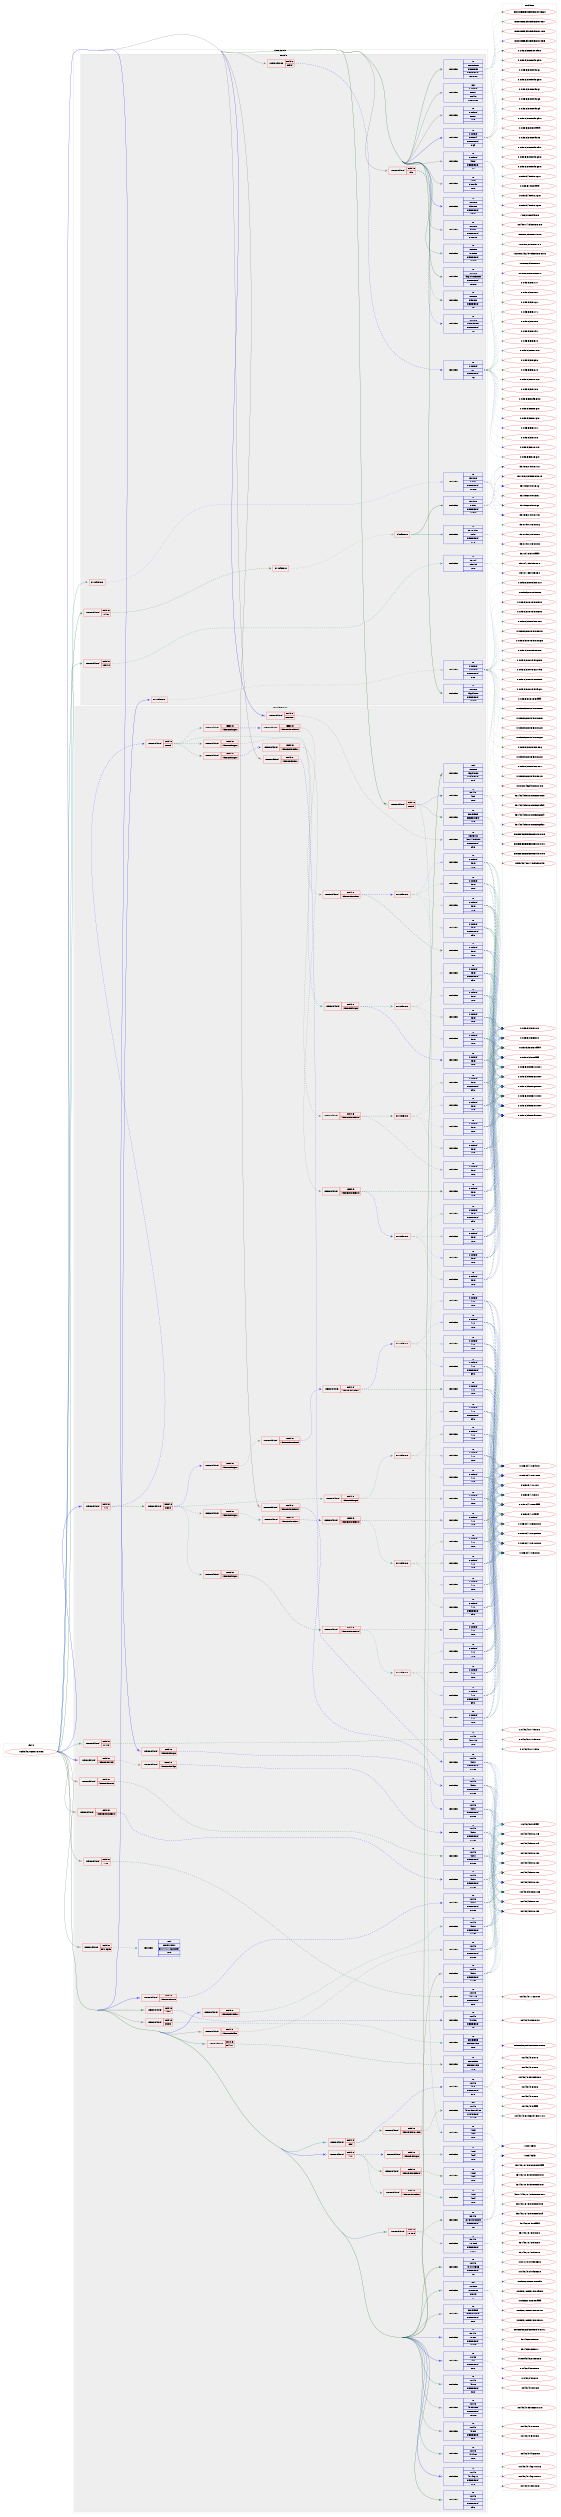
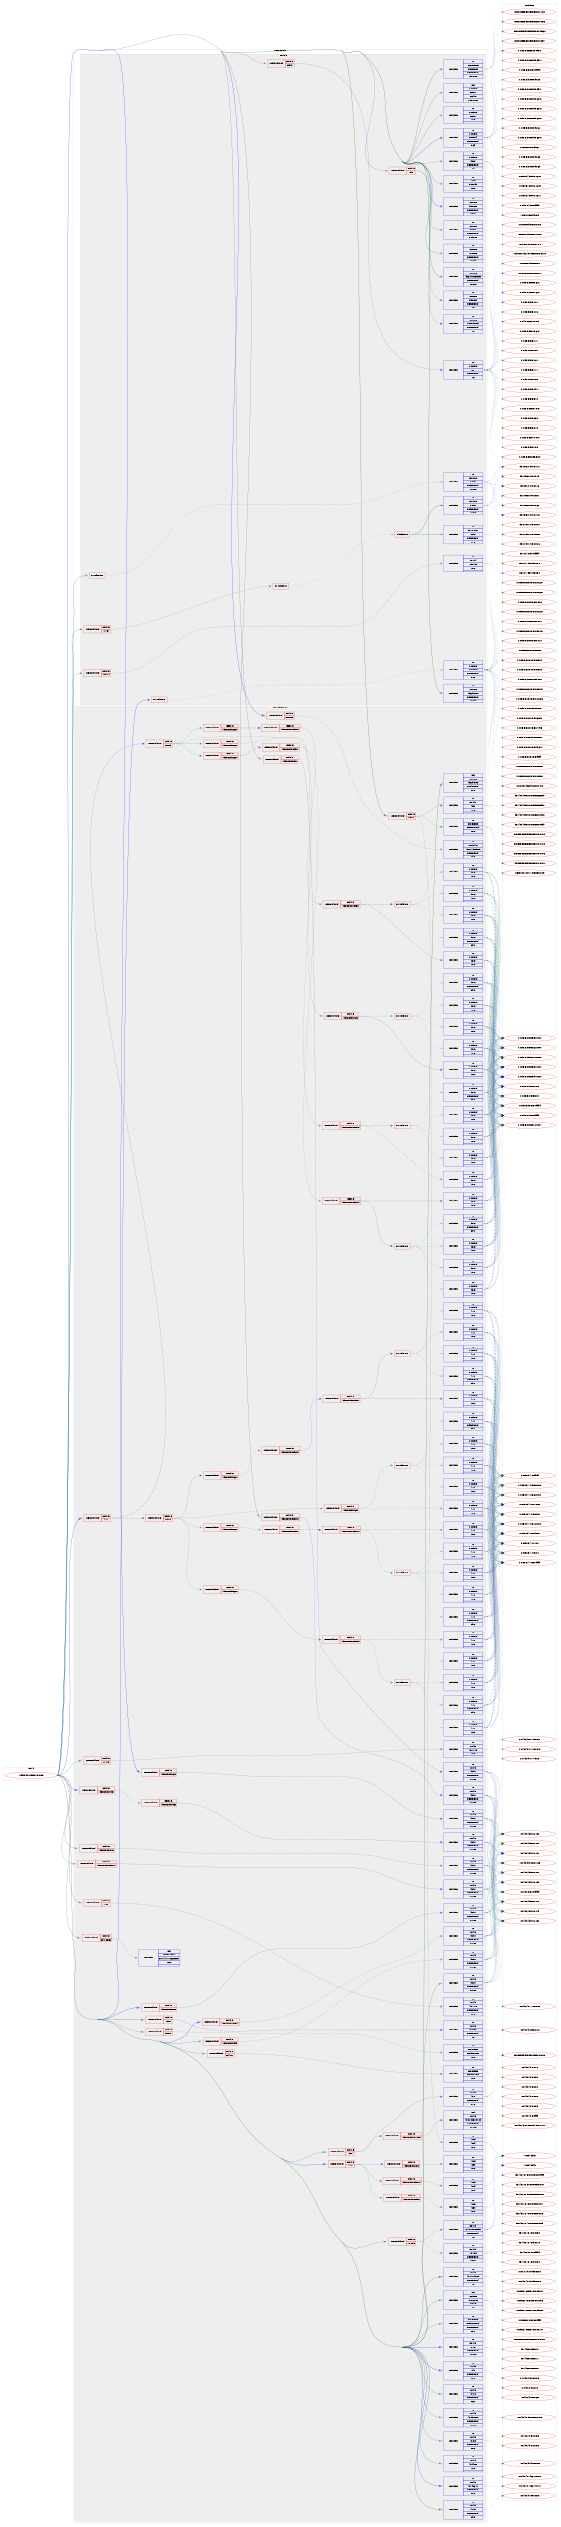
node "sys-devel/autoconf-2.67": label "sys-devel/autoconf-2.67" -> "sys-app/autoconf-2.67"
node "x11-libomxil/dri2proto-2.8-r1": label "x11-libomxil/dri2proto-2.8-r1" -> "x11-proto/dri2proto-2.8-r1"
node "sys-devel/gcc-4.2.4-r1": label "sys-devel/gcc-4.2.4-r1" -> "sys-libva/gcc-4.2.4-r1"
node "dev-lang/smallerequal-3.4.5": label "dev-lang/smallerequal-3.4.5" -> "dev-lang/python-3.4.5"
node "dev-lang/python-3.4.6": label "dev-lang/python-3.4.6" -> "dev-dev/python-3.4.6"
node "app-eselect/eselect-opencl-1.1.0-r2": added
node "app-eselect/eselect-opencl-1.1.0-r4": label "app-eselect/eselect-opencl-1.1.0-r4" -> "libs-eselect/eselect-opencl-1.1.0-r4"
node "x11-libs/libdrm-9999": label "x11-libs/libdrm-9999" -> "x11-libs/valgrind-9999"
node "x11-libs/libXdamage-1.8.1": label "x11-libs/libXdamage-1.8.1" -> "x11-libs/libva-1.8.1"
node "libomxil-libs/wayland-protocols-1.7": label "libomxil-libs/wayland-protocols-1.7" -> "dev-libs/wayland-protocols-1.7"
node "x11-base/xorg-server-1.19.5": label "x11-base/xorg-server-1.19.5" -> "x11-base/virtual-server-1.19.5"
node "pkgconfig-libs/expat-2.2.5": label "pkgconfig-libs/expat-2.2.5" -> "dev-libs/expat-2.2.5"
